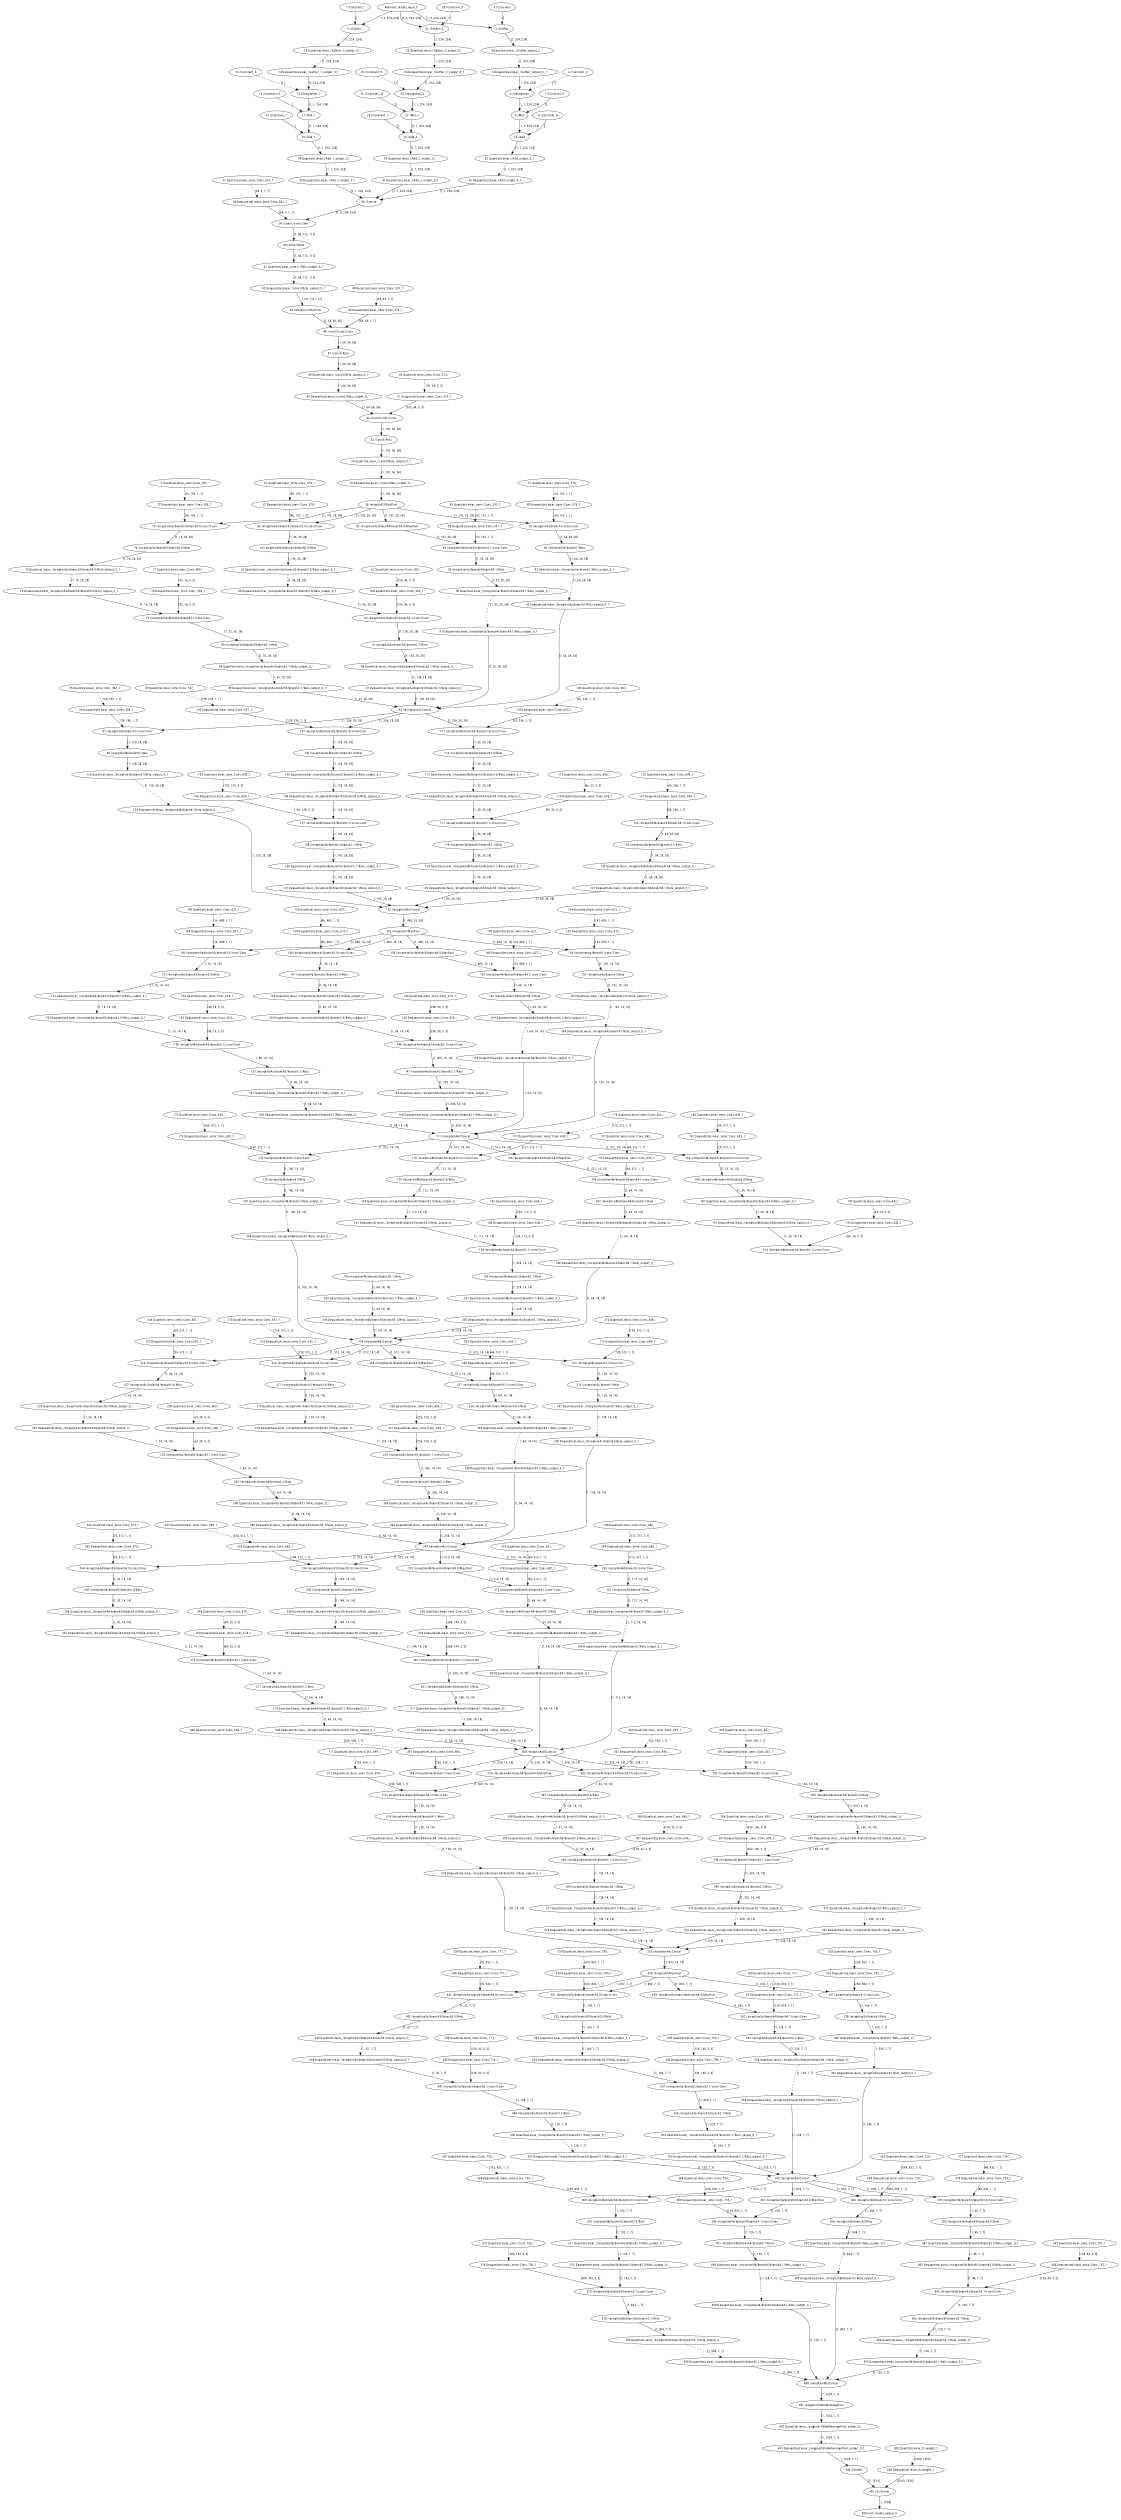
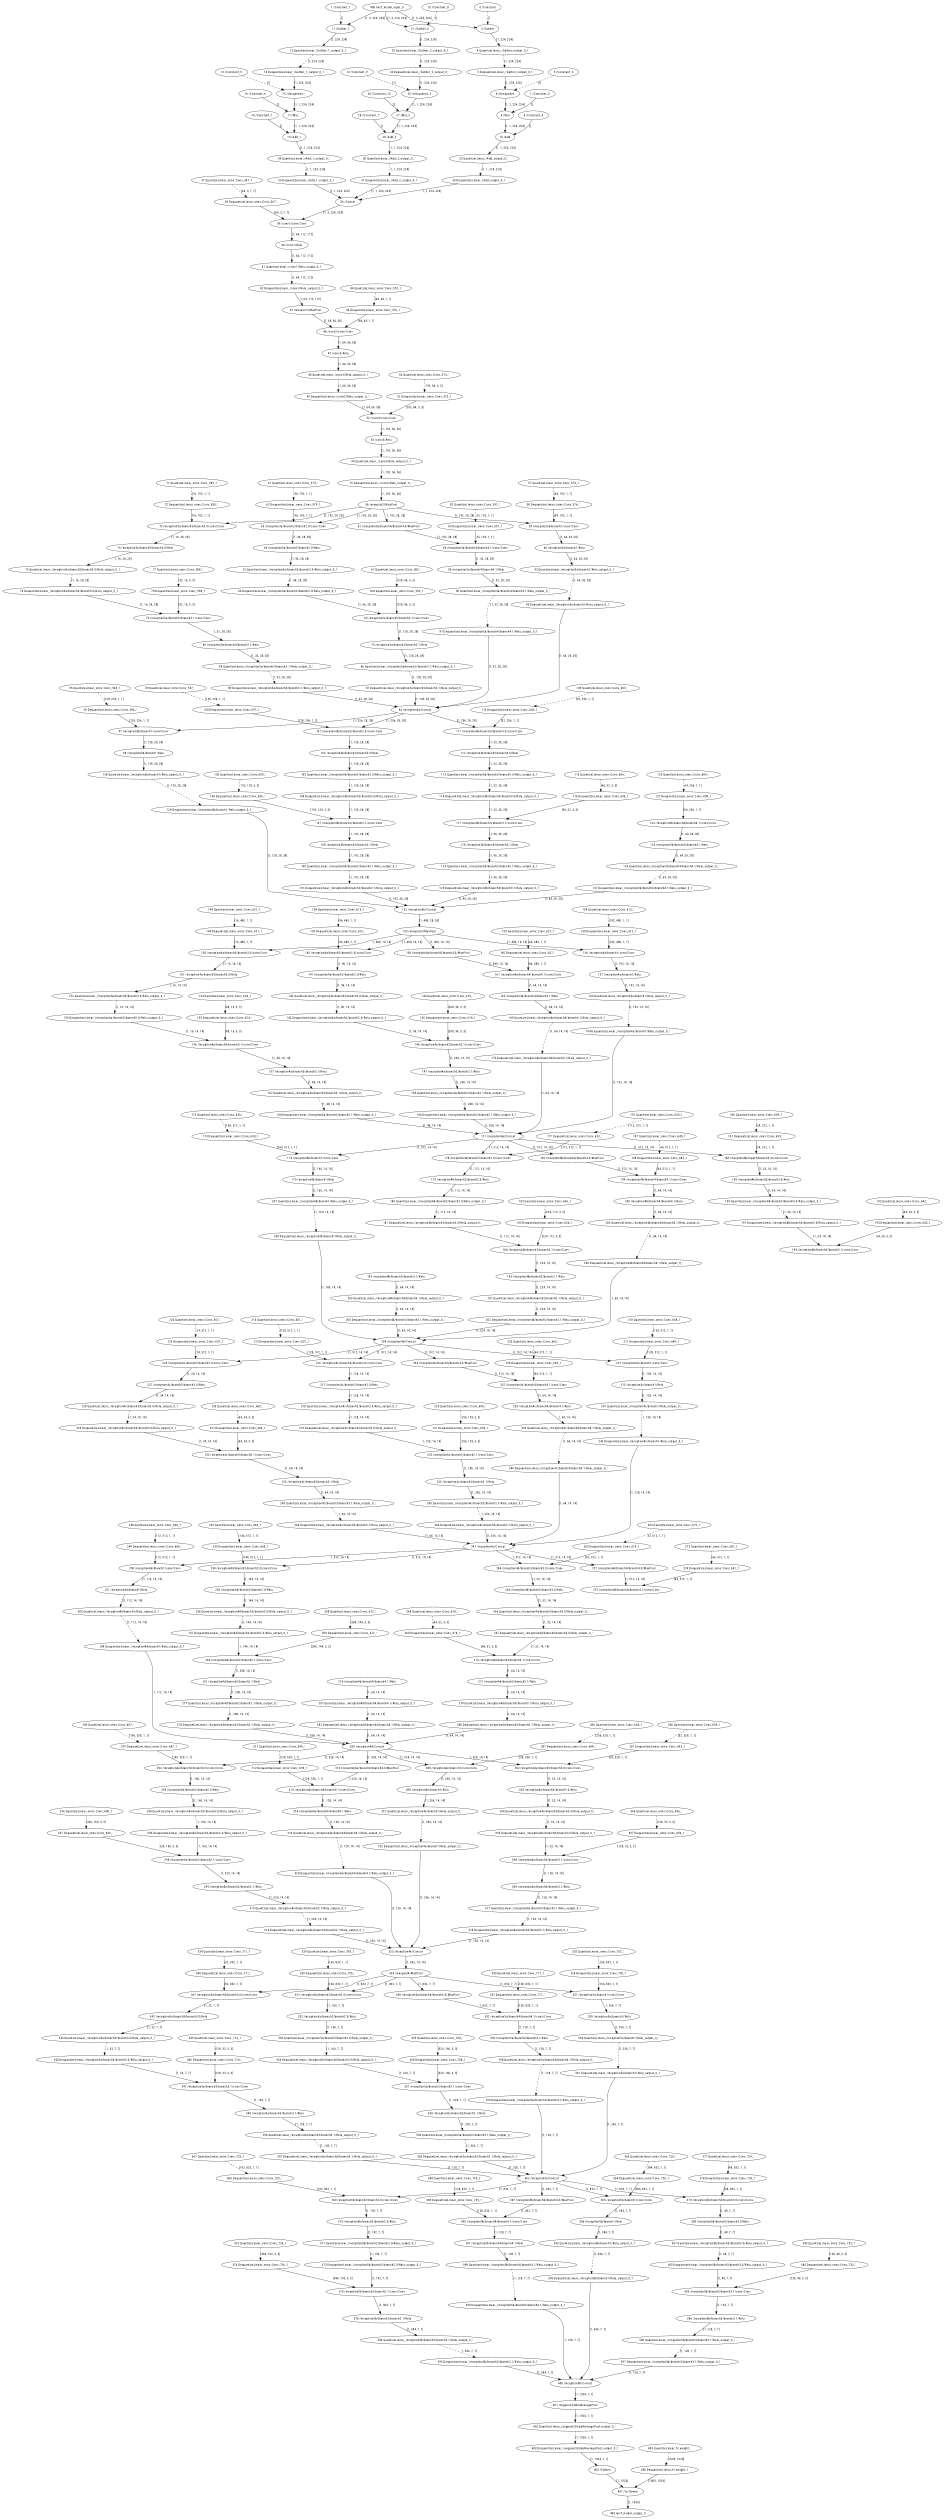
node "162 /onnx4a/branch4/branch4.1/Relu": label "162 /onnx4a/branch4/branch4.1/Relu" -> "162 /inception4a/branch4/branch4.1/Relu"
edge "275 /inception4d/branch4/branch4.1/conv/Conv" -> "276 /inception4d/branch4/branch4.1/Relu": removed, label "[1, 64, 14, 14]"
node "289 /inception4e/branch1/Relu": added
